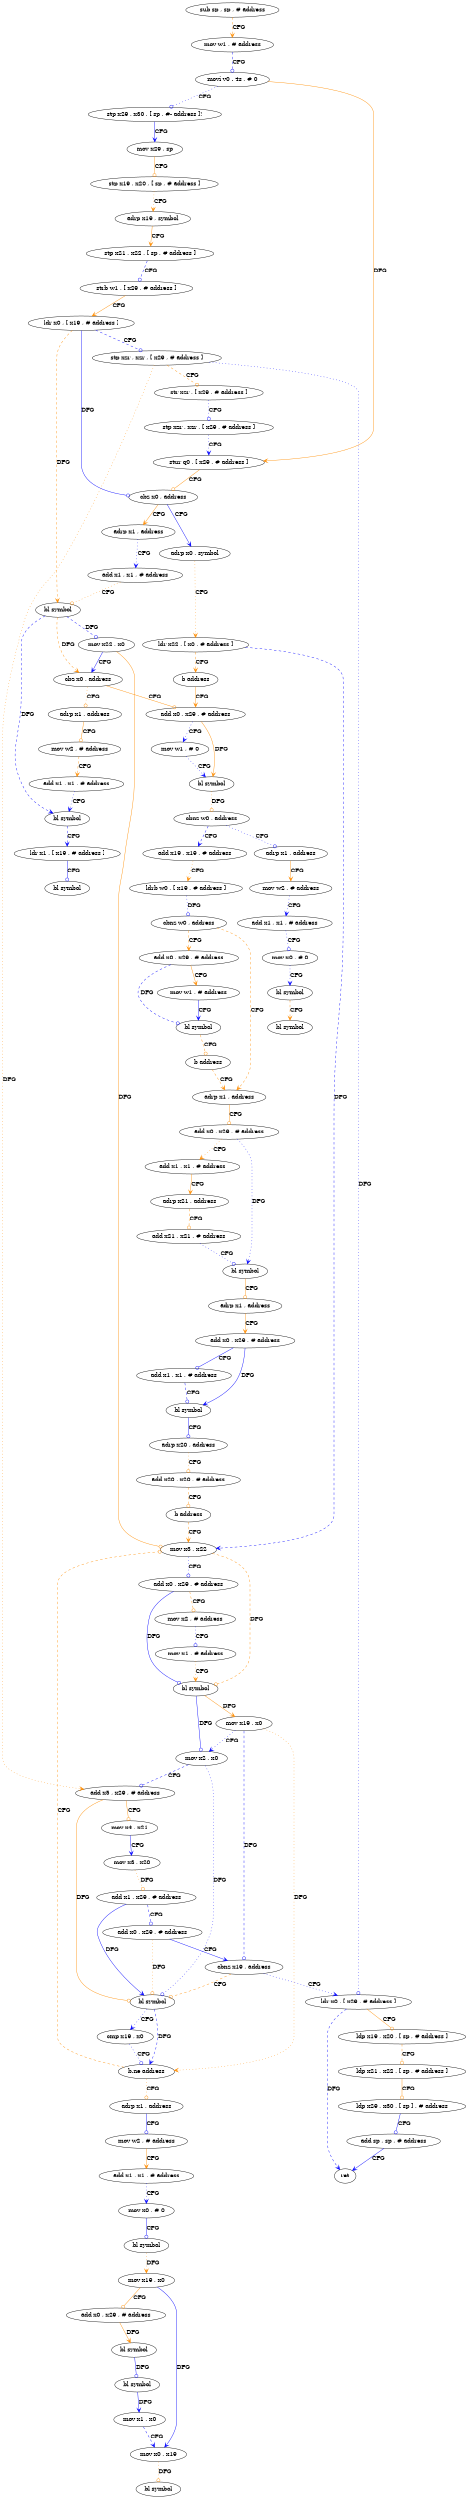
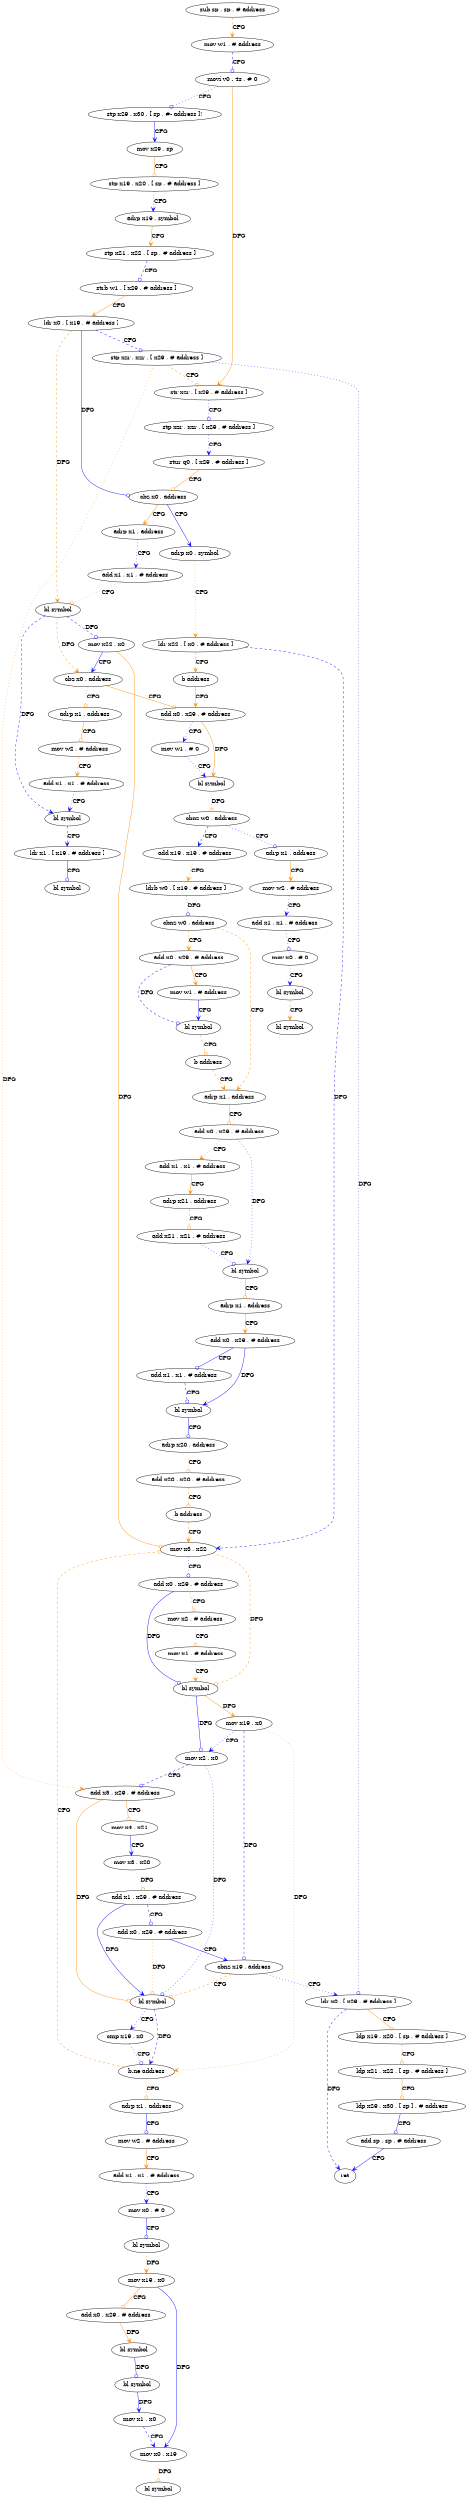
edge "stp x19 , x20 , [ sp , # address ]" -> "adrp x19 , symbol": color darkorange -> blue
edge "movi v0 . 4s , # 0" -> "stur q0 , [ x29 , # address ]": now "movi v0 . 4s , # 0" -> "str xzr , [ x29 , # address ]"
edge "mov x2 , # address" -> "mov x1 , # address": color blue -> darkorange
